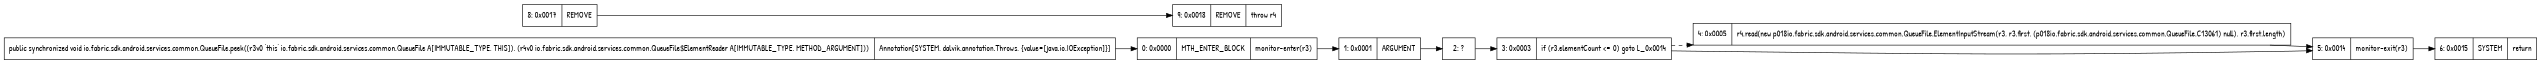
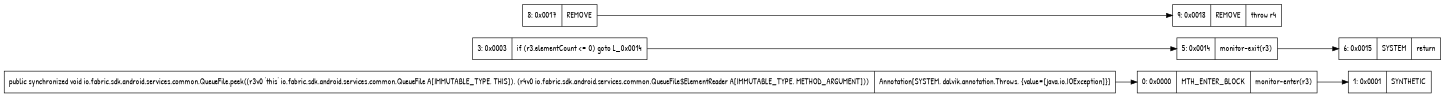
node "4: 0x0005": removed
node "1: 0x0001": text "ARGUMENT" -> "SYNTHETIC"
node "2: ?": removed
